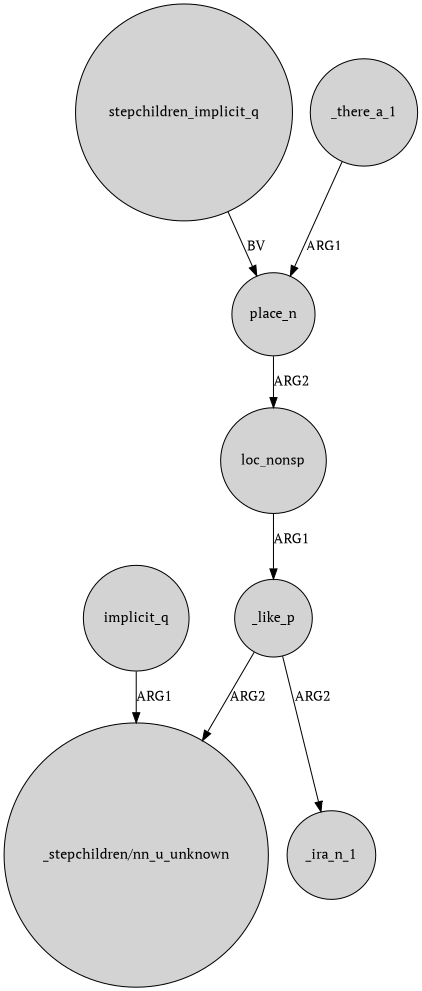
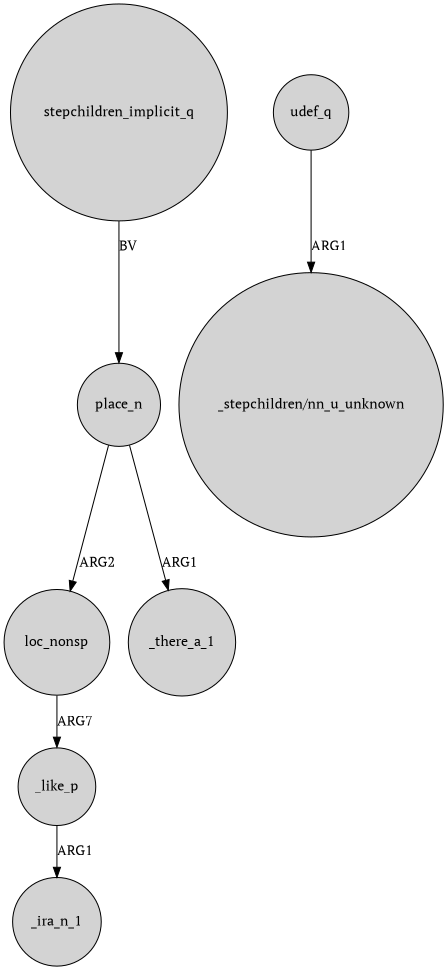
edge "_there_a_1" -> "place_n": reversed
edge "loc_nonsp" -> "_like_p": label "ARG1" -> "ARG7"
node "implicit_q": label "implicit_q" -> "udef_q"
edge "_like_p" -> "_stepchildren/nn_u_unknown": removed, label "ARG2"
edge "_like_p" -> "_ira_n_1": label "ARG2" -> "ARG1"
